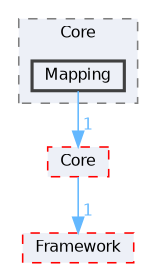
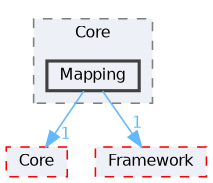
edge "Core" -> "Framework": now "Mapping" -> "Framework"
